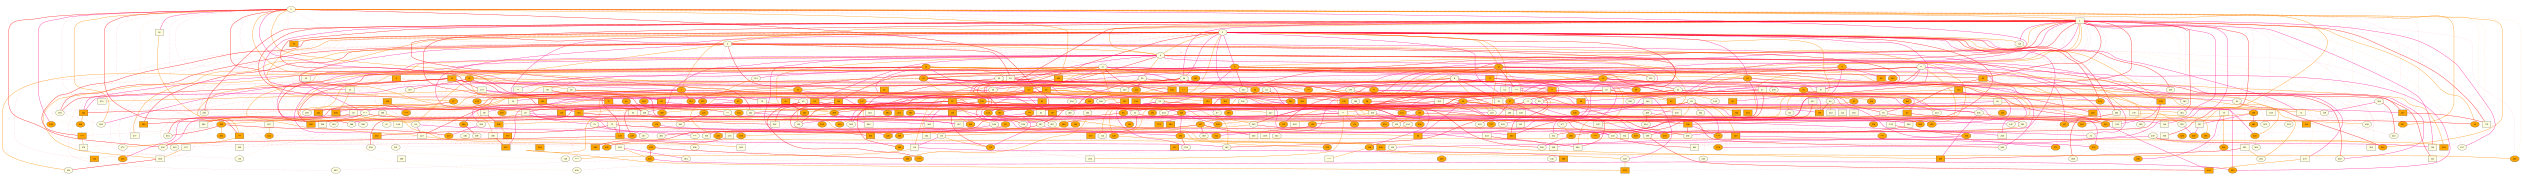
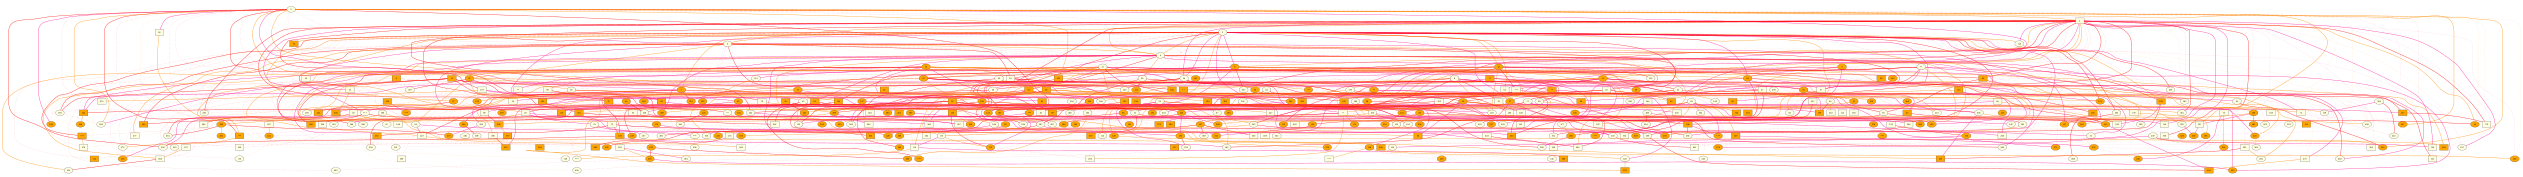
edge "9" -- "58": now "9" -- "34"
edge "31" -- "374": removed
